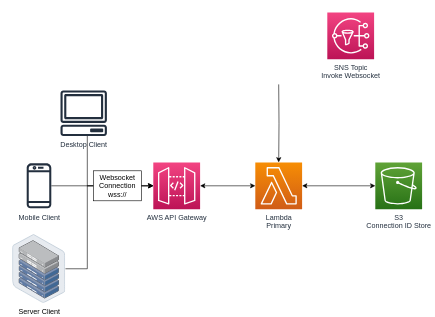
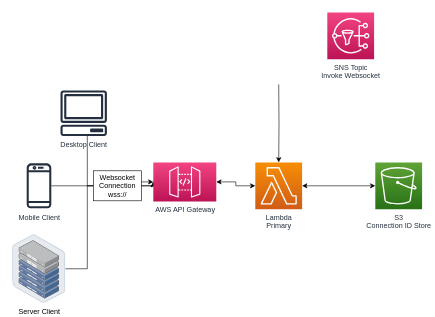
node "AWS API Gateway": size 47x47 -> 63x39
